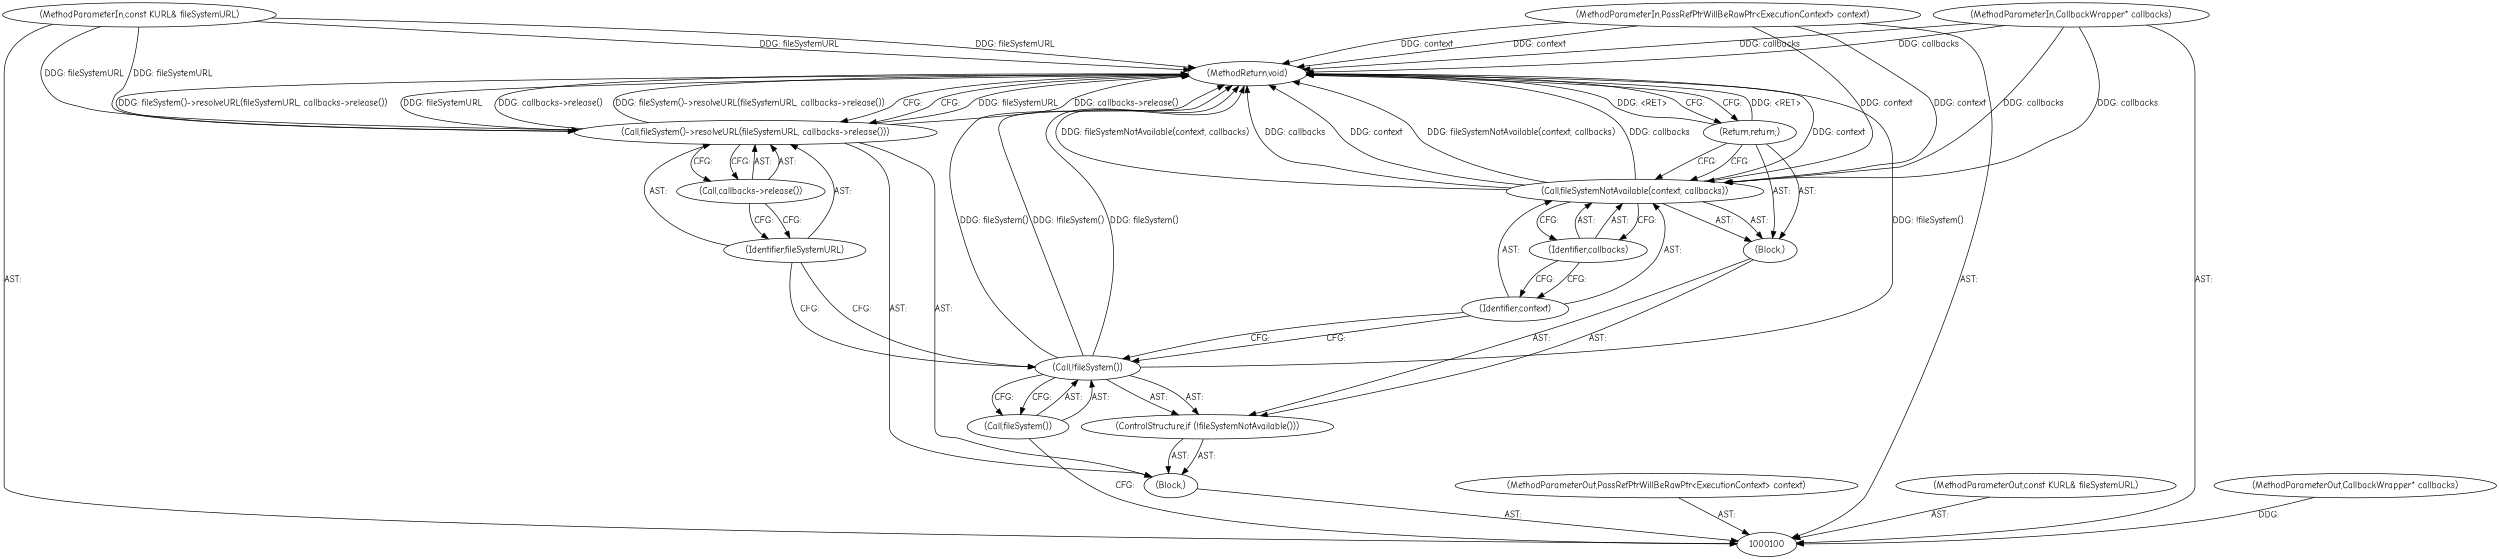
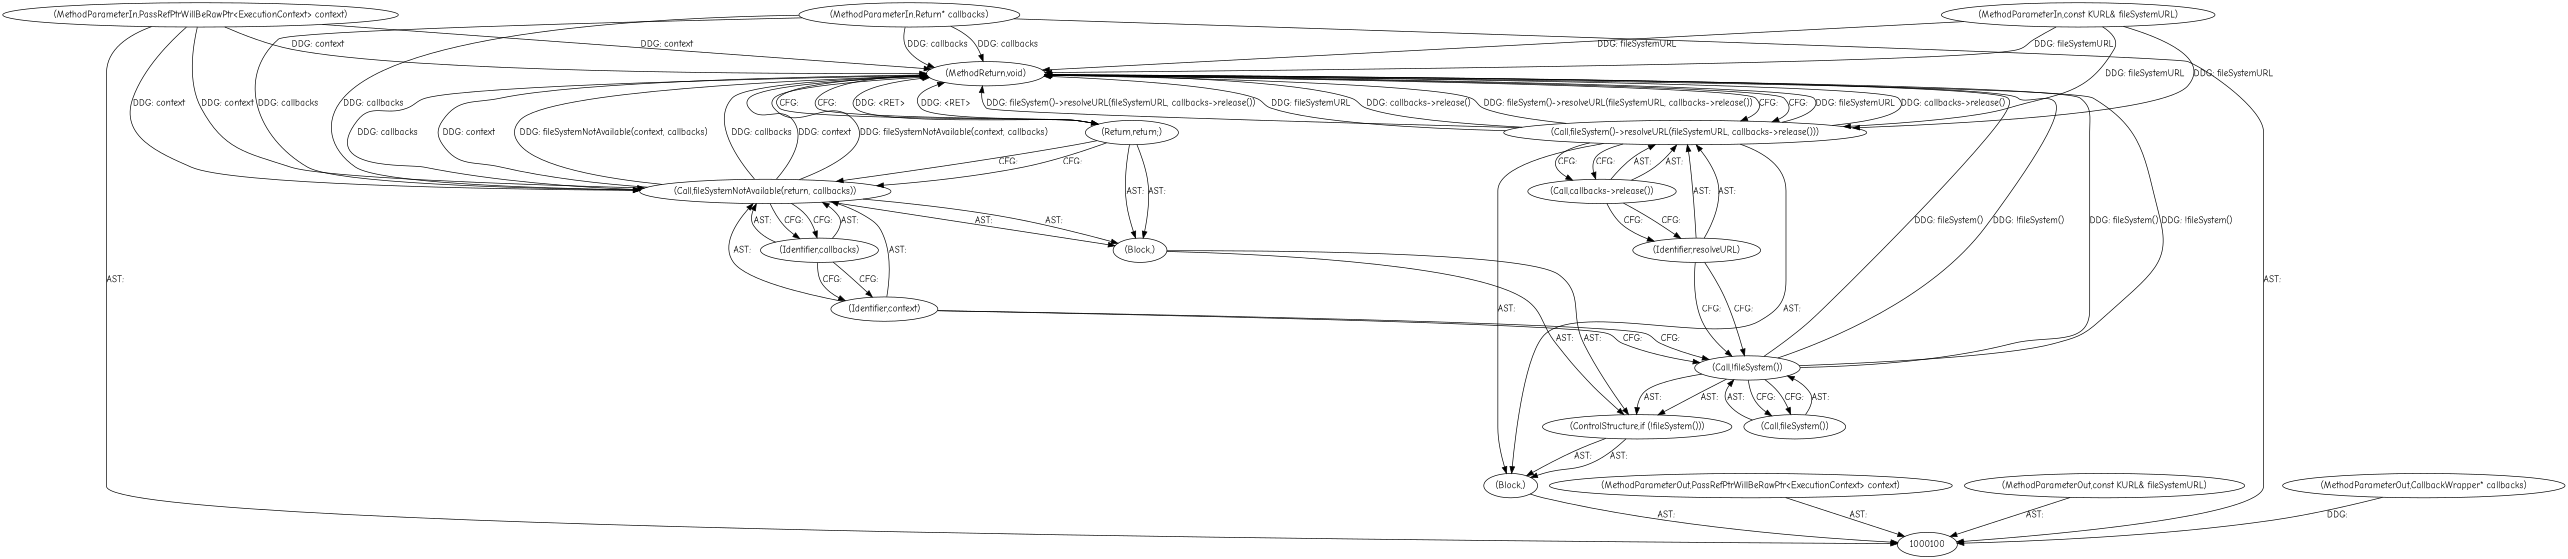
node "(MethodParameterIn,CallbackWrapper* callbacks)": label "(MethodParameterIn,CallbackWrapper* callbacks)" -> "(MethodParameterIn,Return* callbacks)"
node "(Call,fileSystemNotAvailable(context, callbacks))": label "(Call,fileSystemNotAvailable(context, callbacks))" -> "(Call,fileSystemNotAvailable(return, callbacks))"
node "(Identifier,fileSystemURL)": label "(Identifier,fileSystemURL)" -> "(Identifier,resolveURL)"
node "(ControlStructure,if (!fileSystemNotAvailable()))": label "(ControlStructure,if (!fileSystemNotAvailable()))" -> "(ControlStructure,if (!fileSystem()))"
edge "(MethodParameterIn,const KURL& fileSystemURL)" -> "1000100": removed, label "AST:"
edge "(Call,fileSystem())" -> "1000100": removed, label "CFG:"
